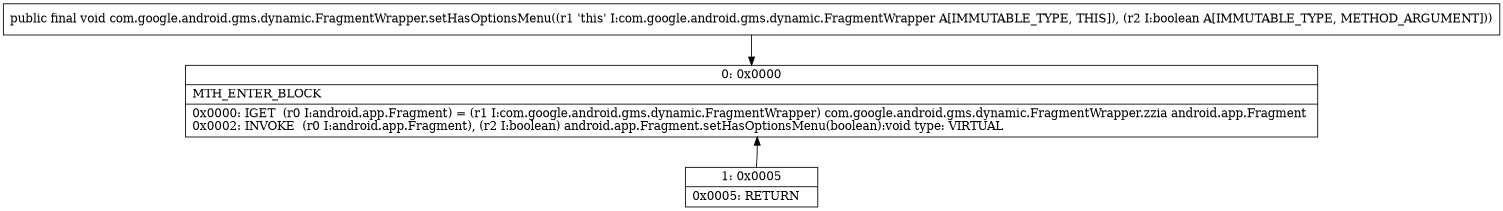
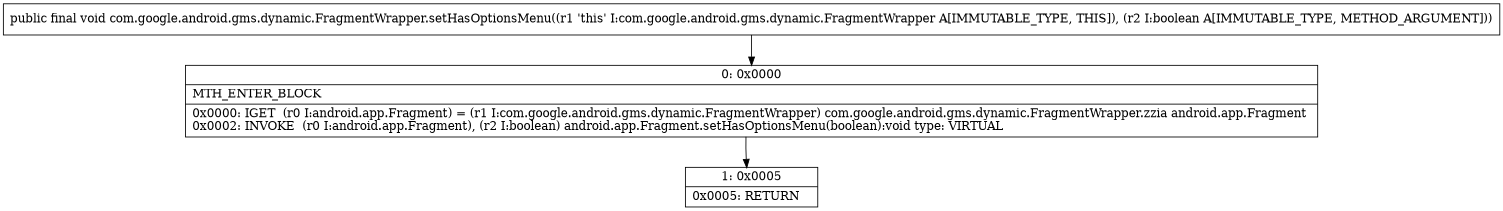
edge "1: 0x0005" -> "0: 0x0000": reversed
